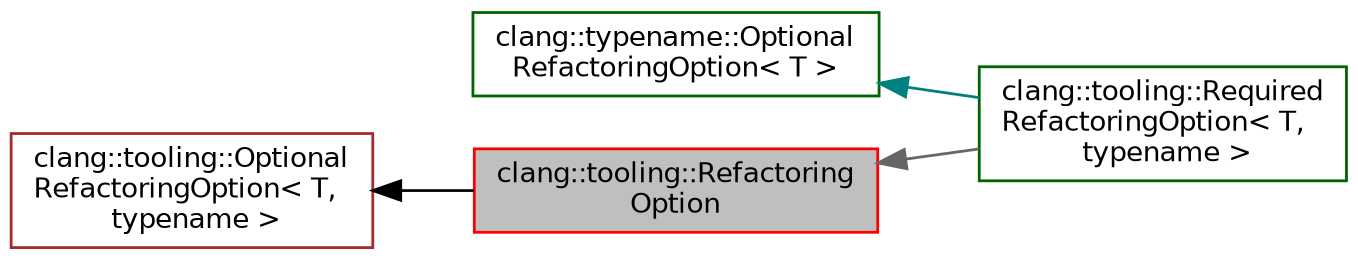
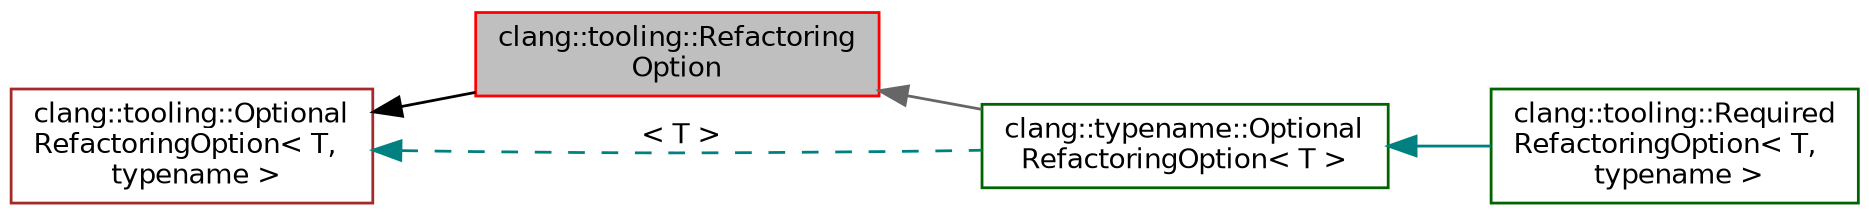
edge "clang::typename::Optional RefactoringOption< T >" -> "clang::tooling::Optional RefactoringOption< T, typename >": added, label "< T >"
edge "clang::tooling::Required RefactoringOption< T, typename >" -> "clang::tooling::Refactoring Option": now "clang::typename::Optional RefactoringOption< T >" -> "clang::tooling::Refactoring Option"
